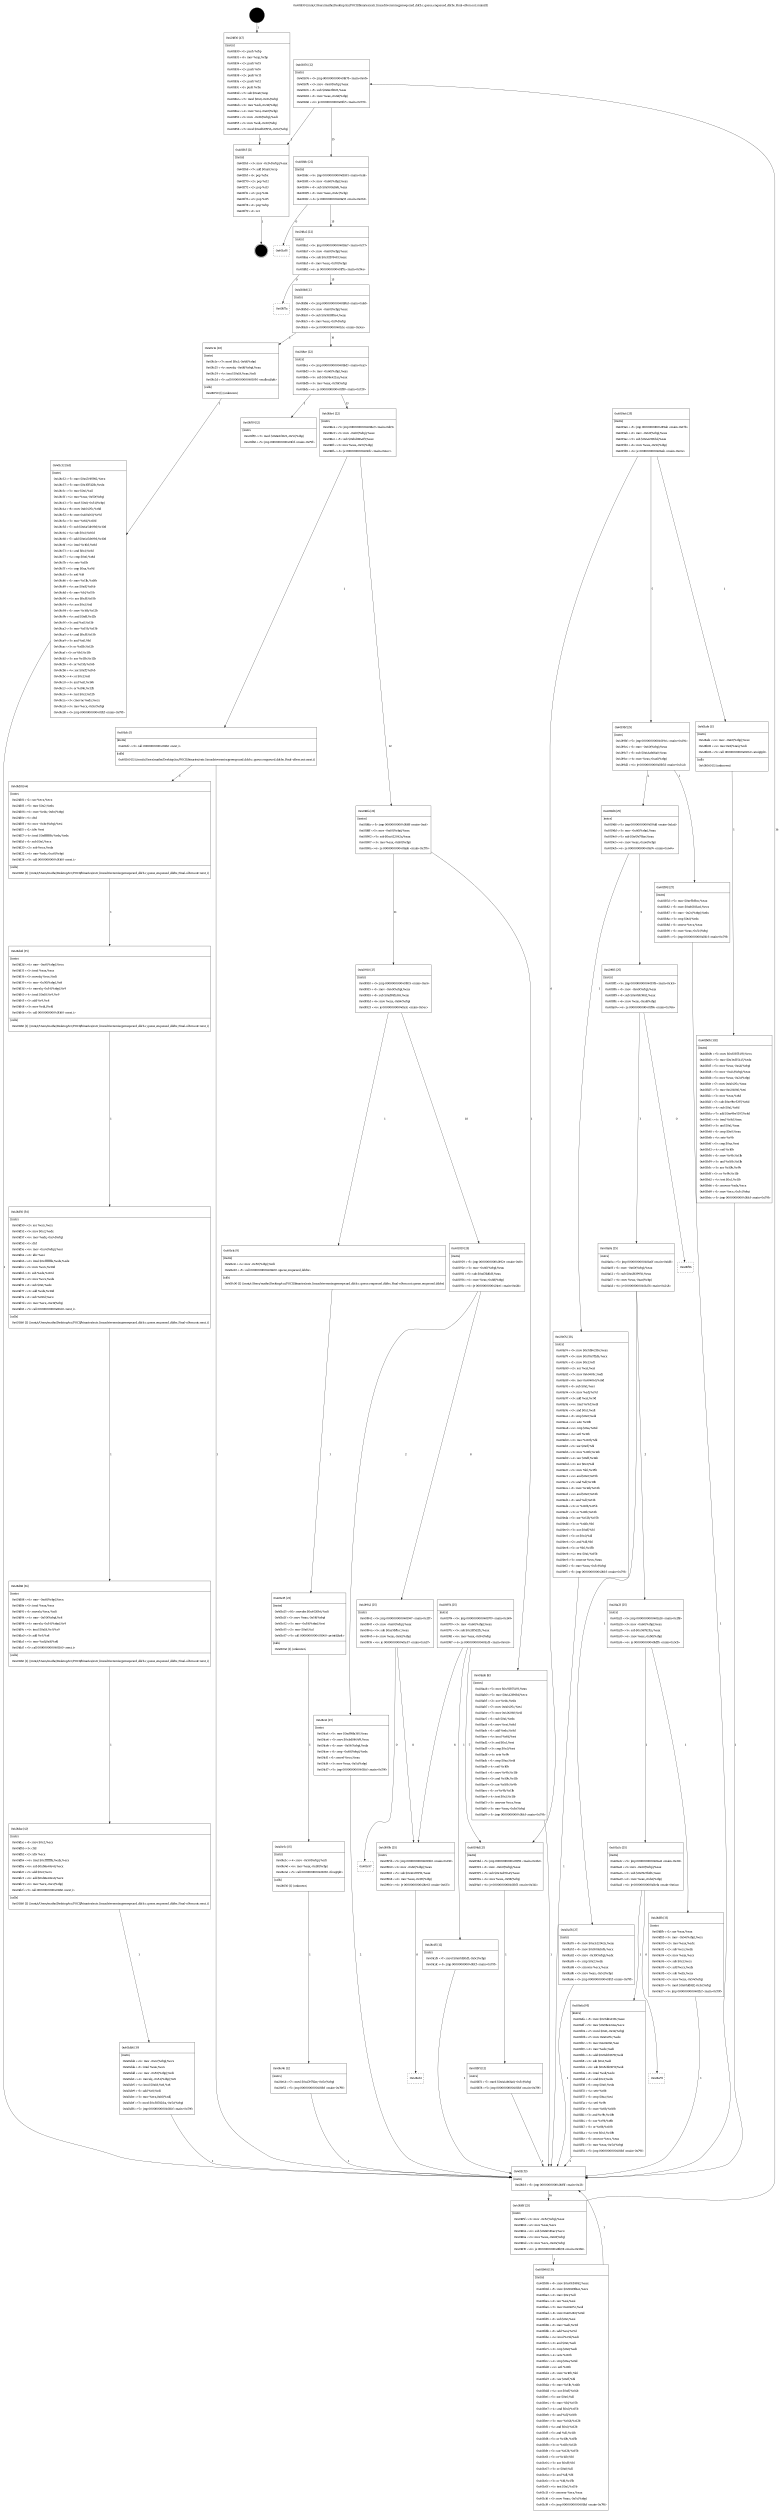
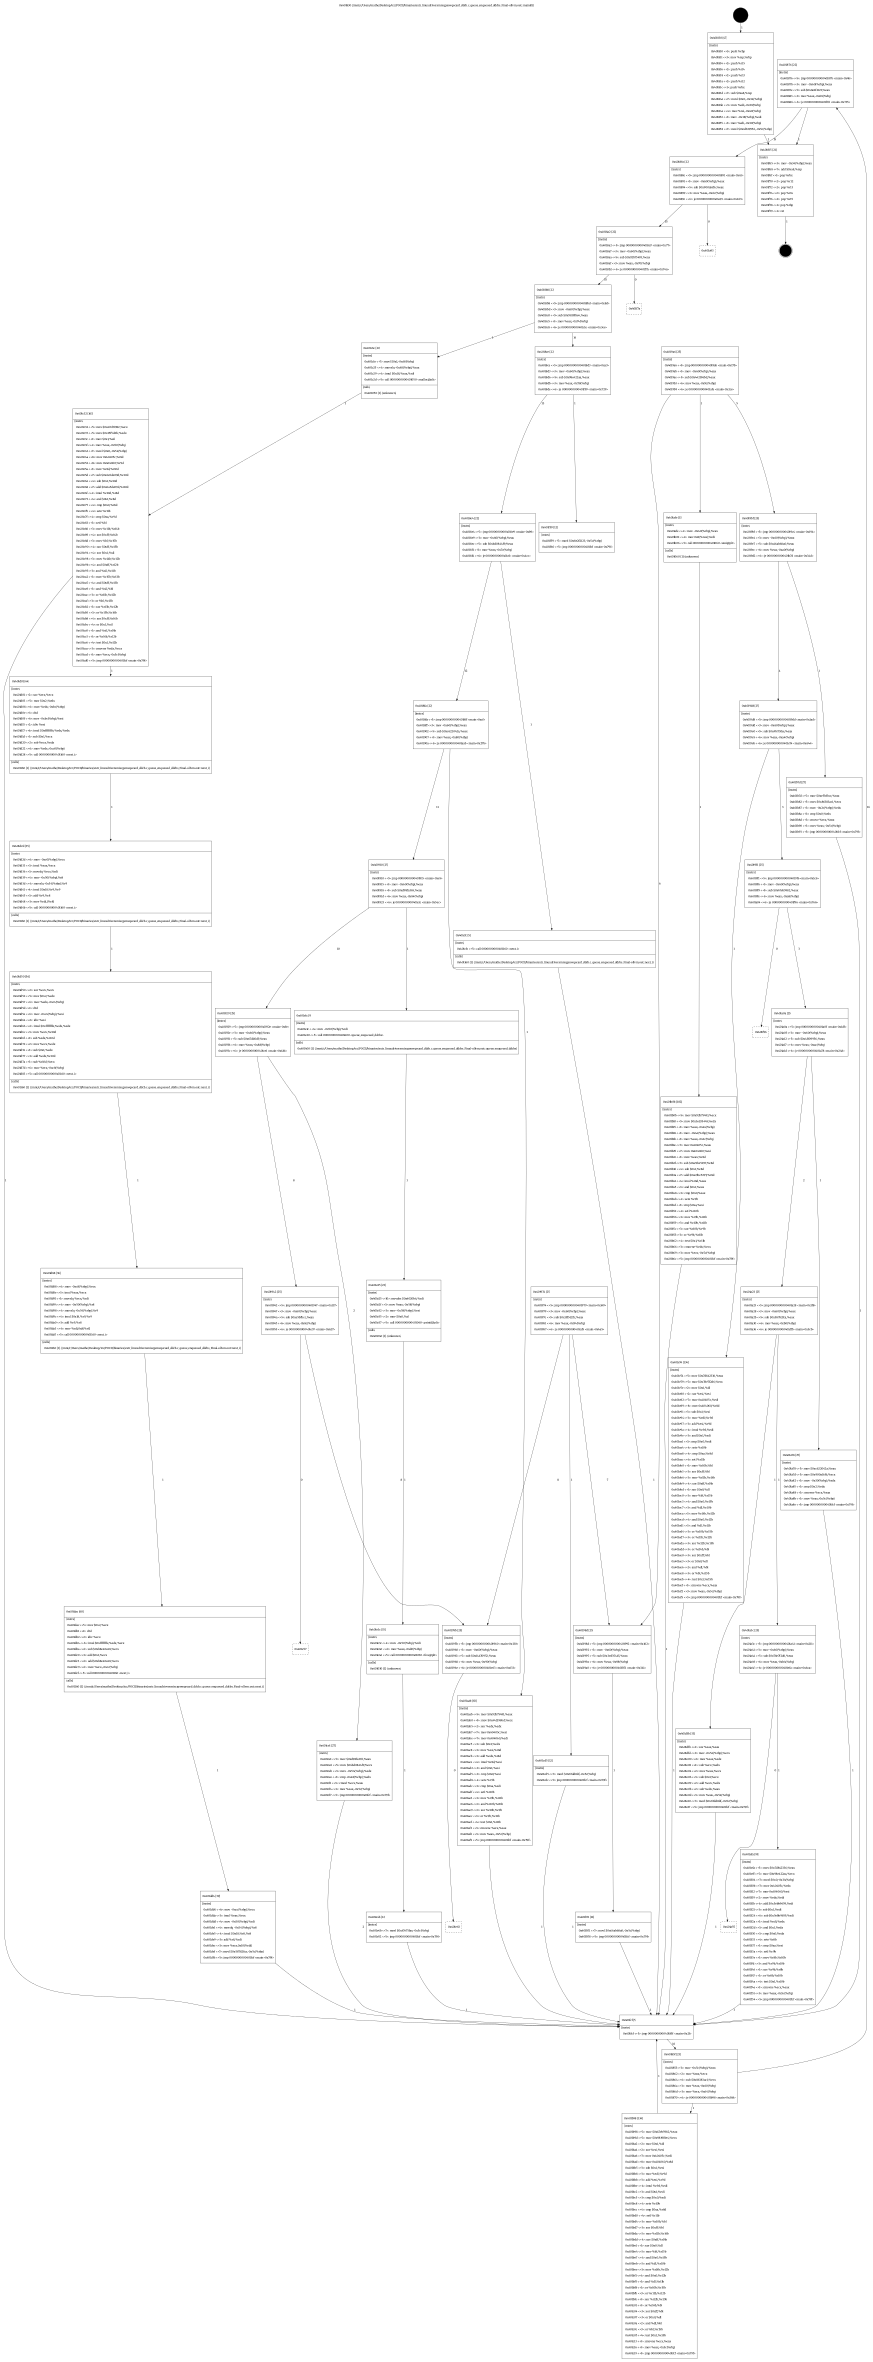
edge "0x401cfc [5]" -> "0x401d01 [44]": now "0x401c32 [163]" -> "0x401d01 [44]"
